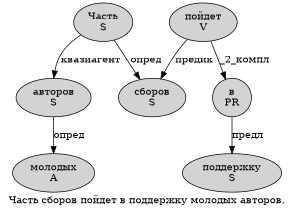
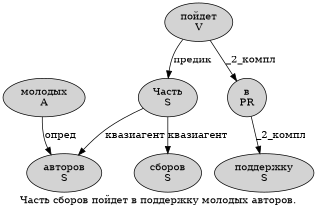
edge "пойдет V" -> "сборов S": now "пойдет V" -> "Часть S"
edge "Часть S" -> "сборов S": label "опред" -> "квазиагент"
edge "авторов S" -> "молодых A": reversed
edge "в PR" -> "поддержку S": label "предл" -> "_2_компл"
